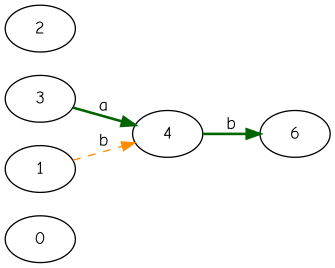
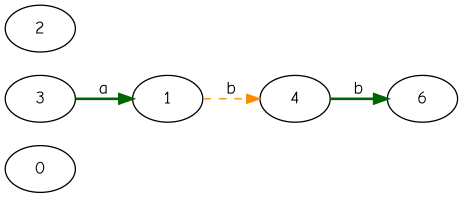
edge "3" -> "4": now "3" -> "1"
